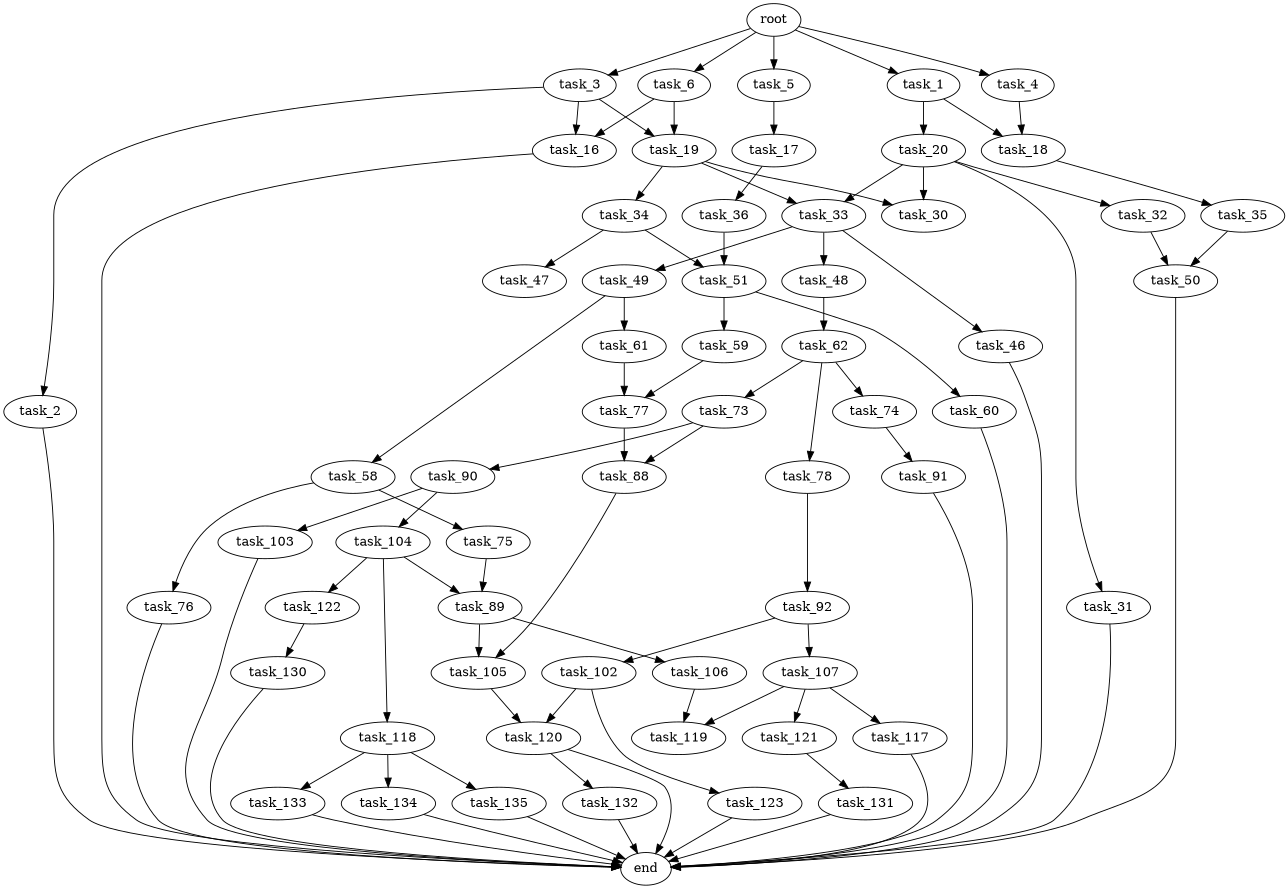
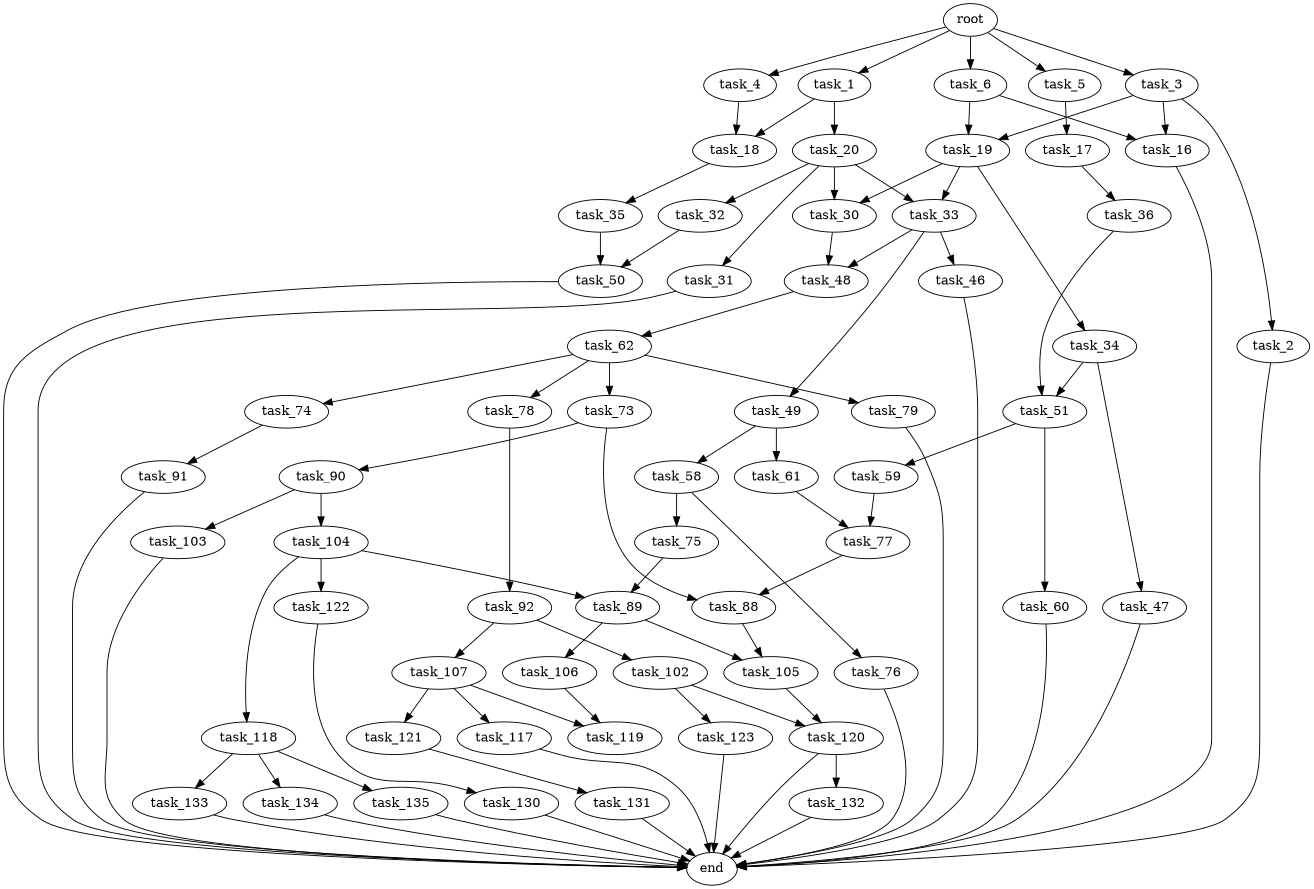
edge "task_30" -> "task_48": added
node "task_79": added
edge "task_47" -> "end": added
